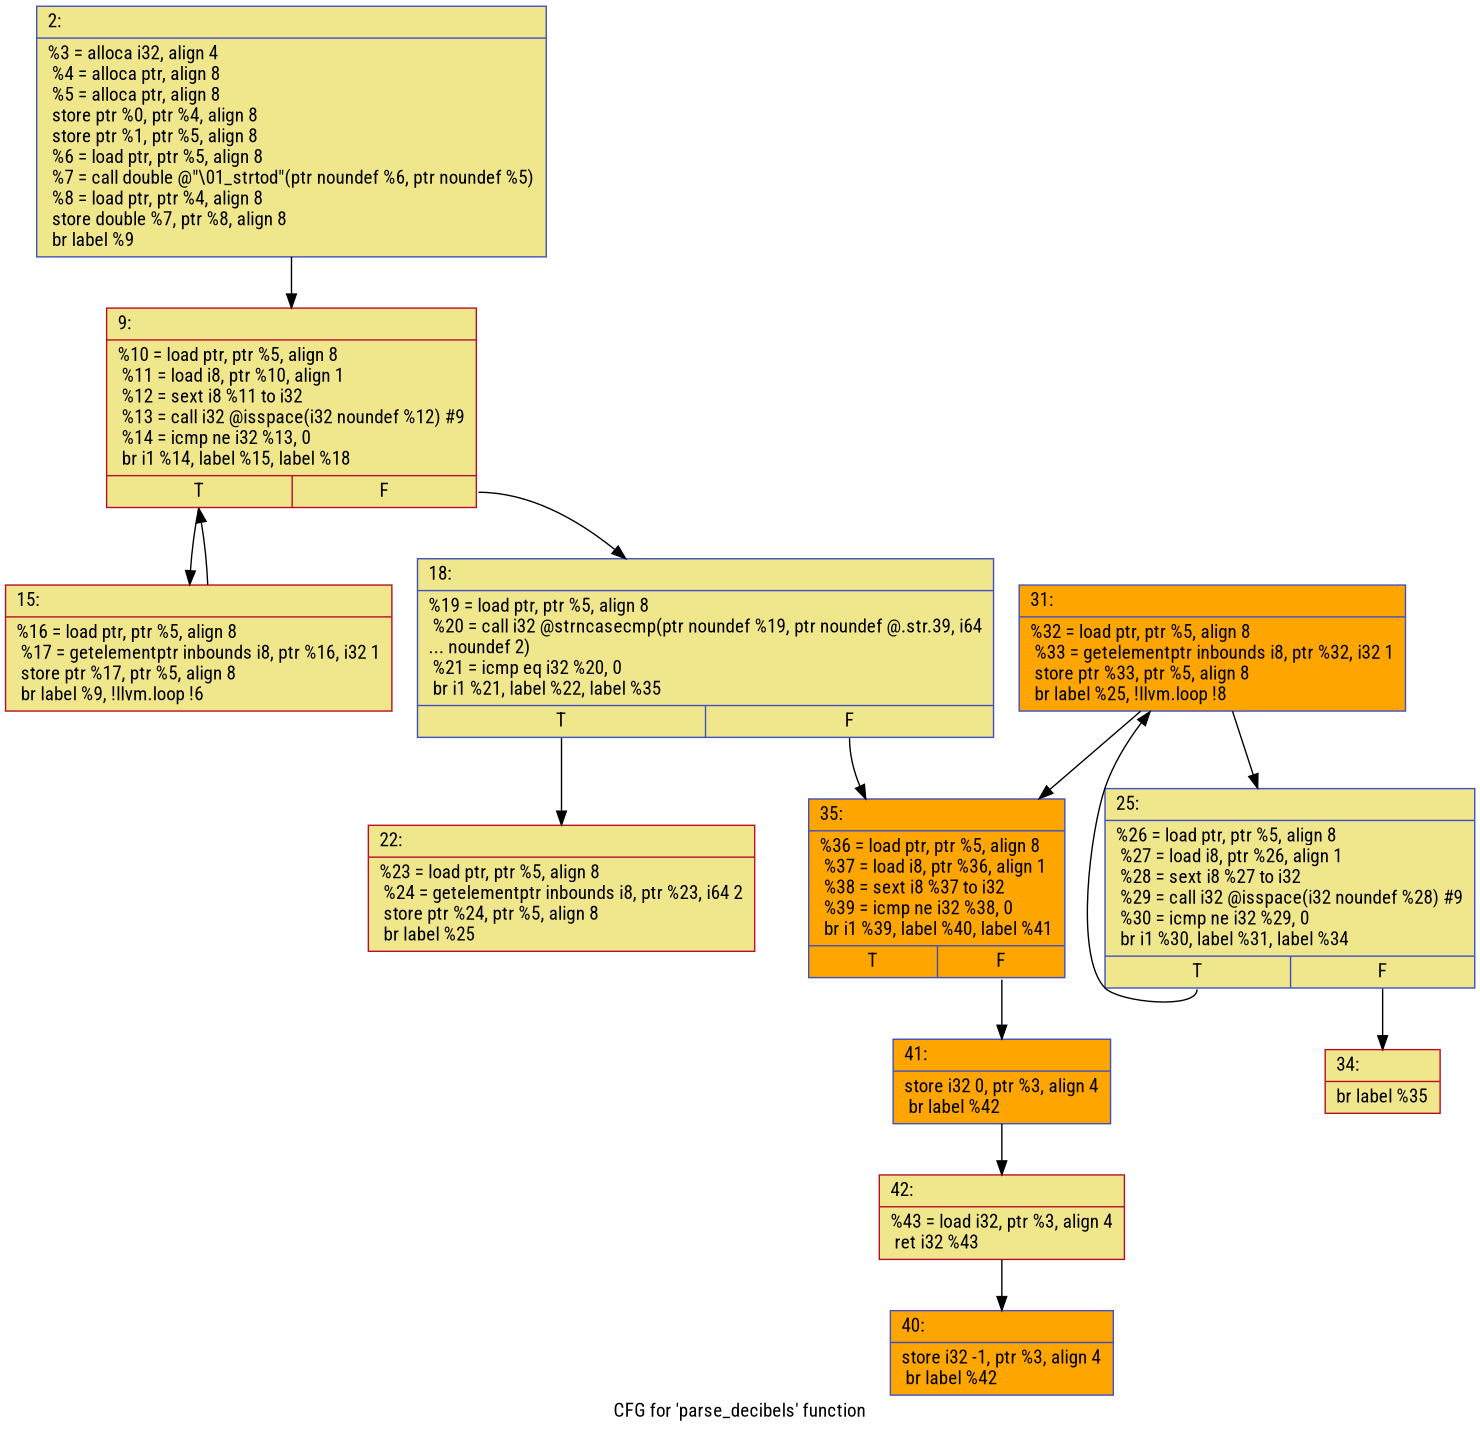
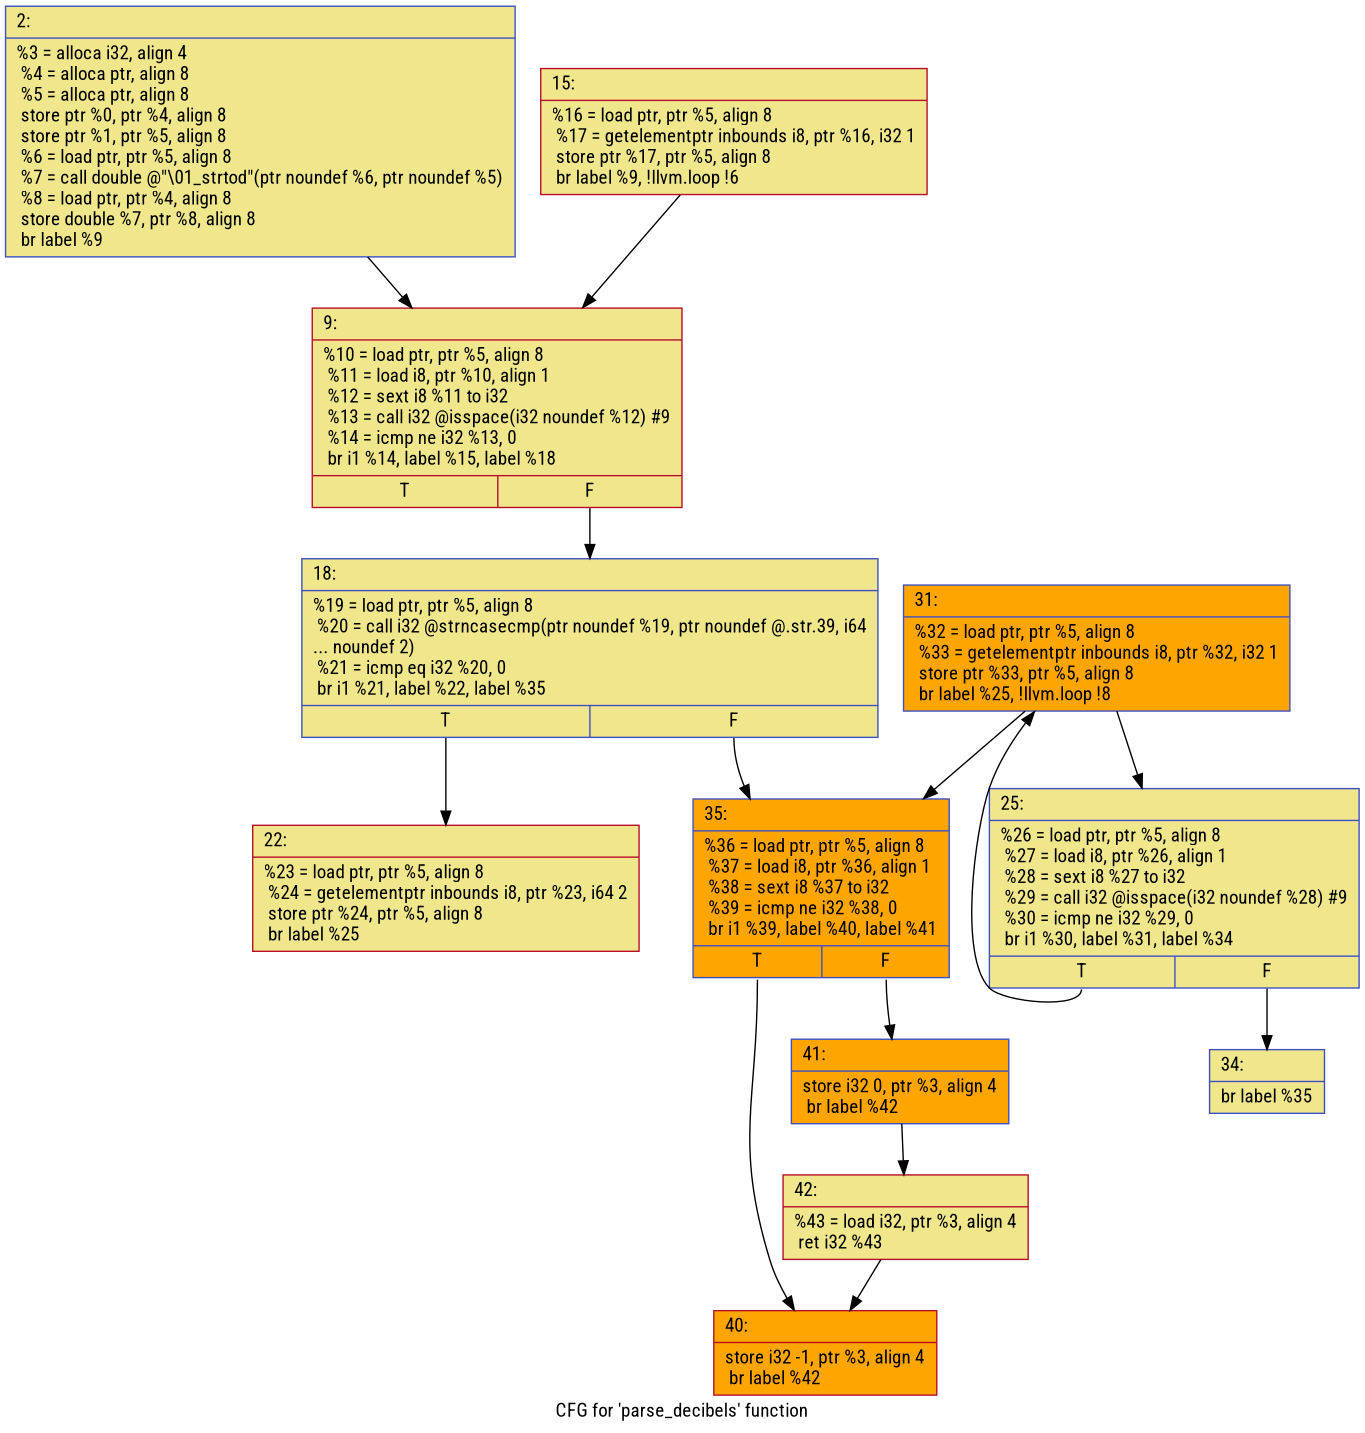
edge "9:" -> "15:": removed
node "34:": color #b70d28ff -> #3d50c3ff
edge "35:" -> "40:": added
node "40:": color #3d50c3ff -> #b70d28ff
